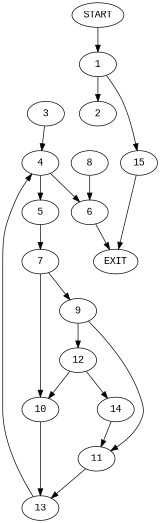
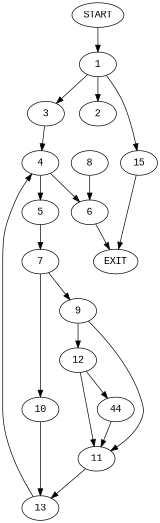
edge "1" -> "3": added
edge "12" -> "10": now "12" -> "11"
node "14": label "14" -> "44"
